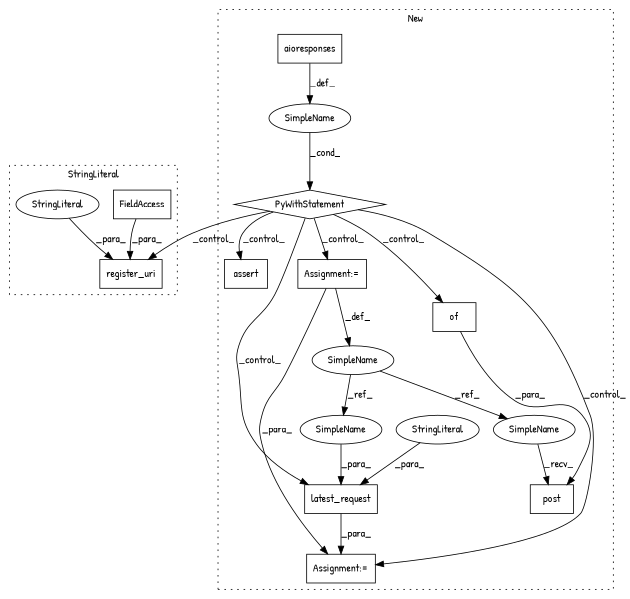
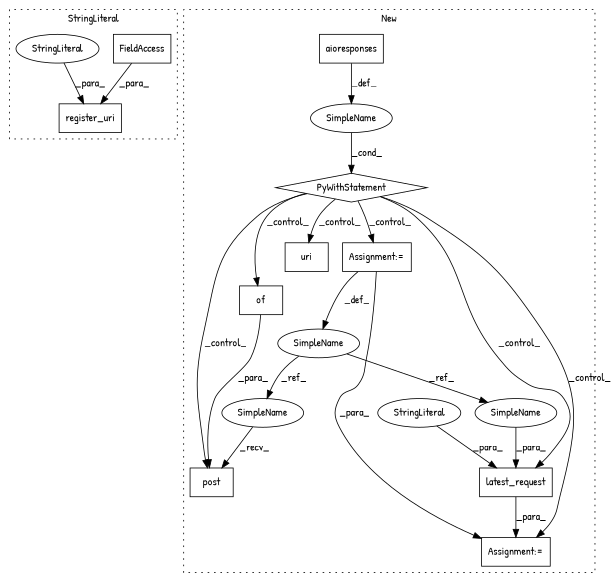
edge "PyWithStatement" -> "register_uri": now "PyWithStatement" -> "post"
node "assert": label "assert" -> "uri"
